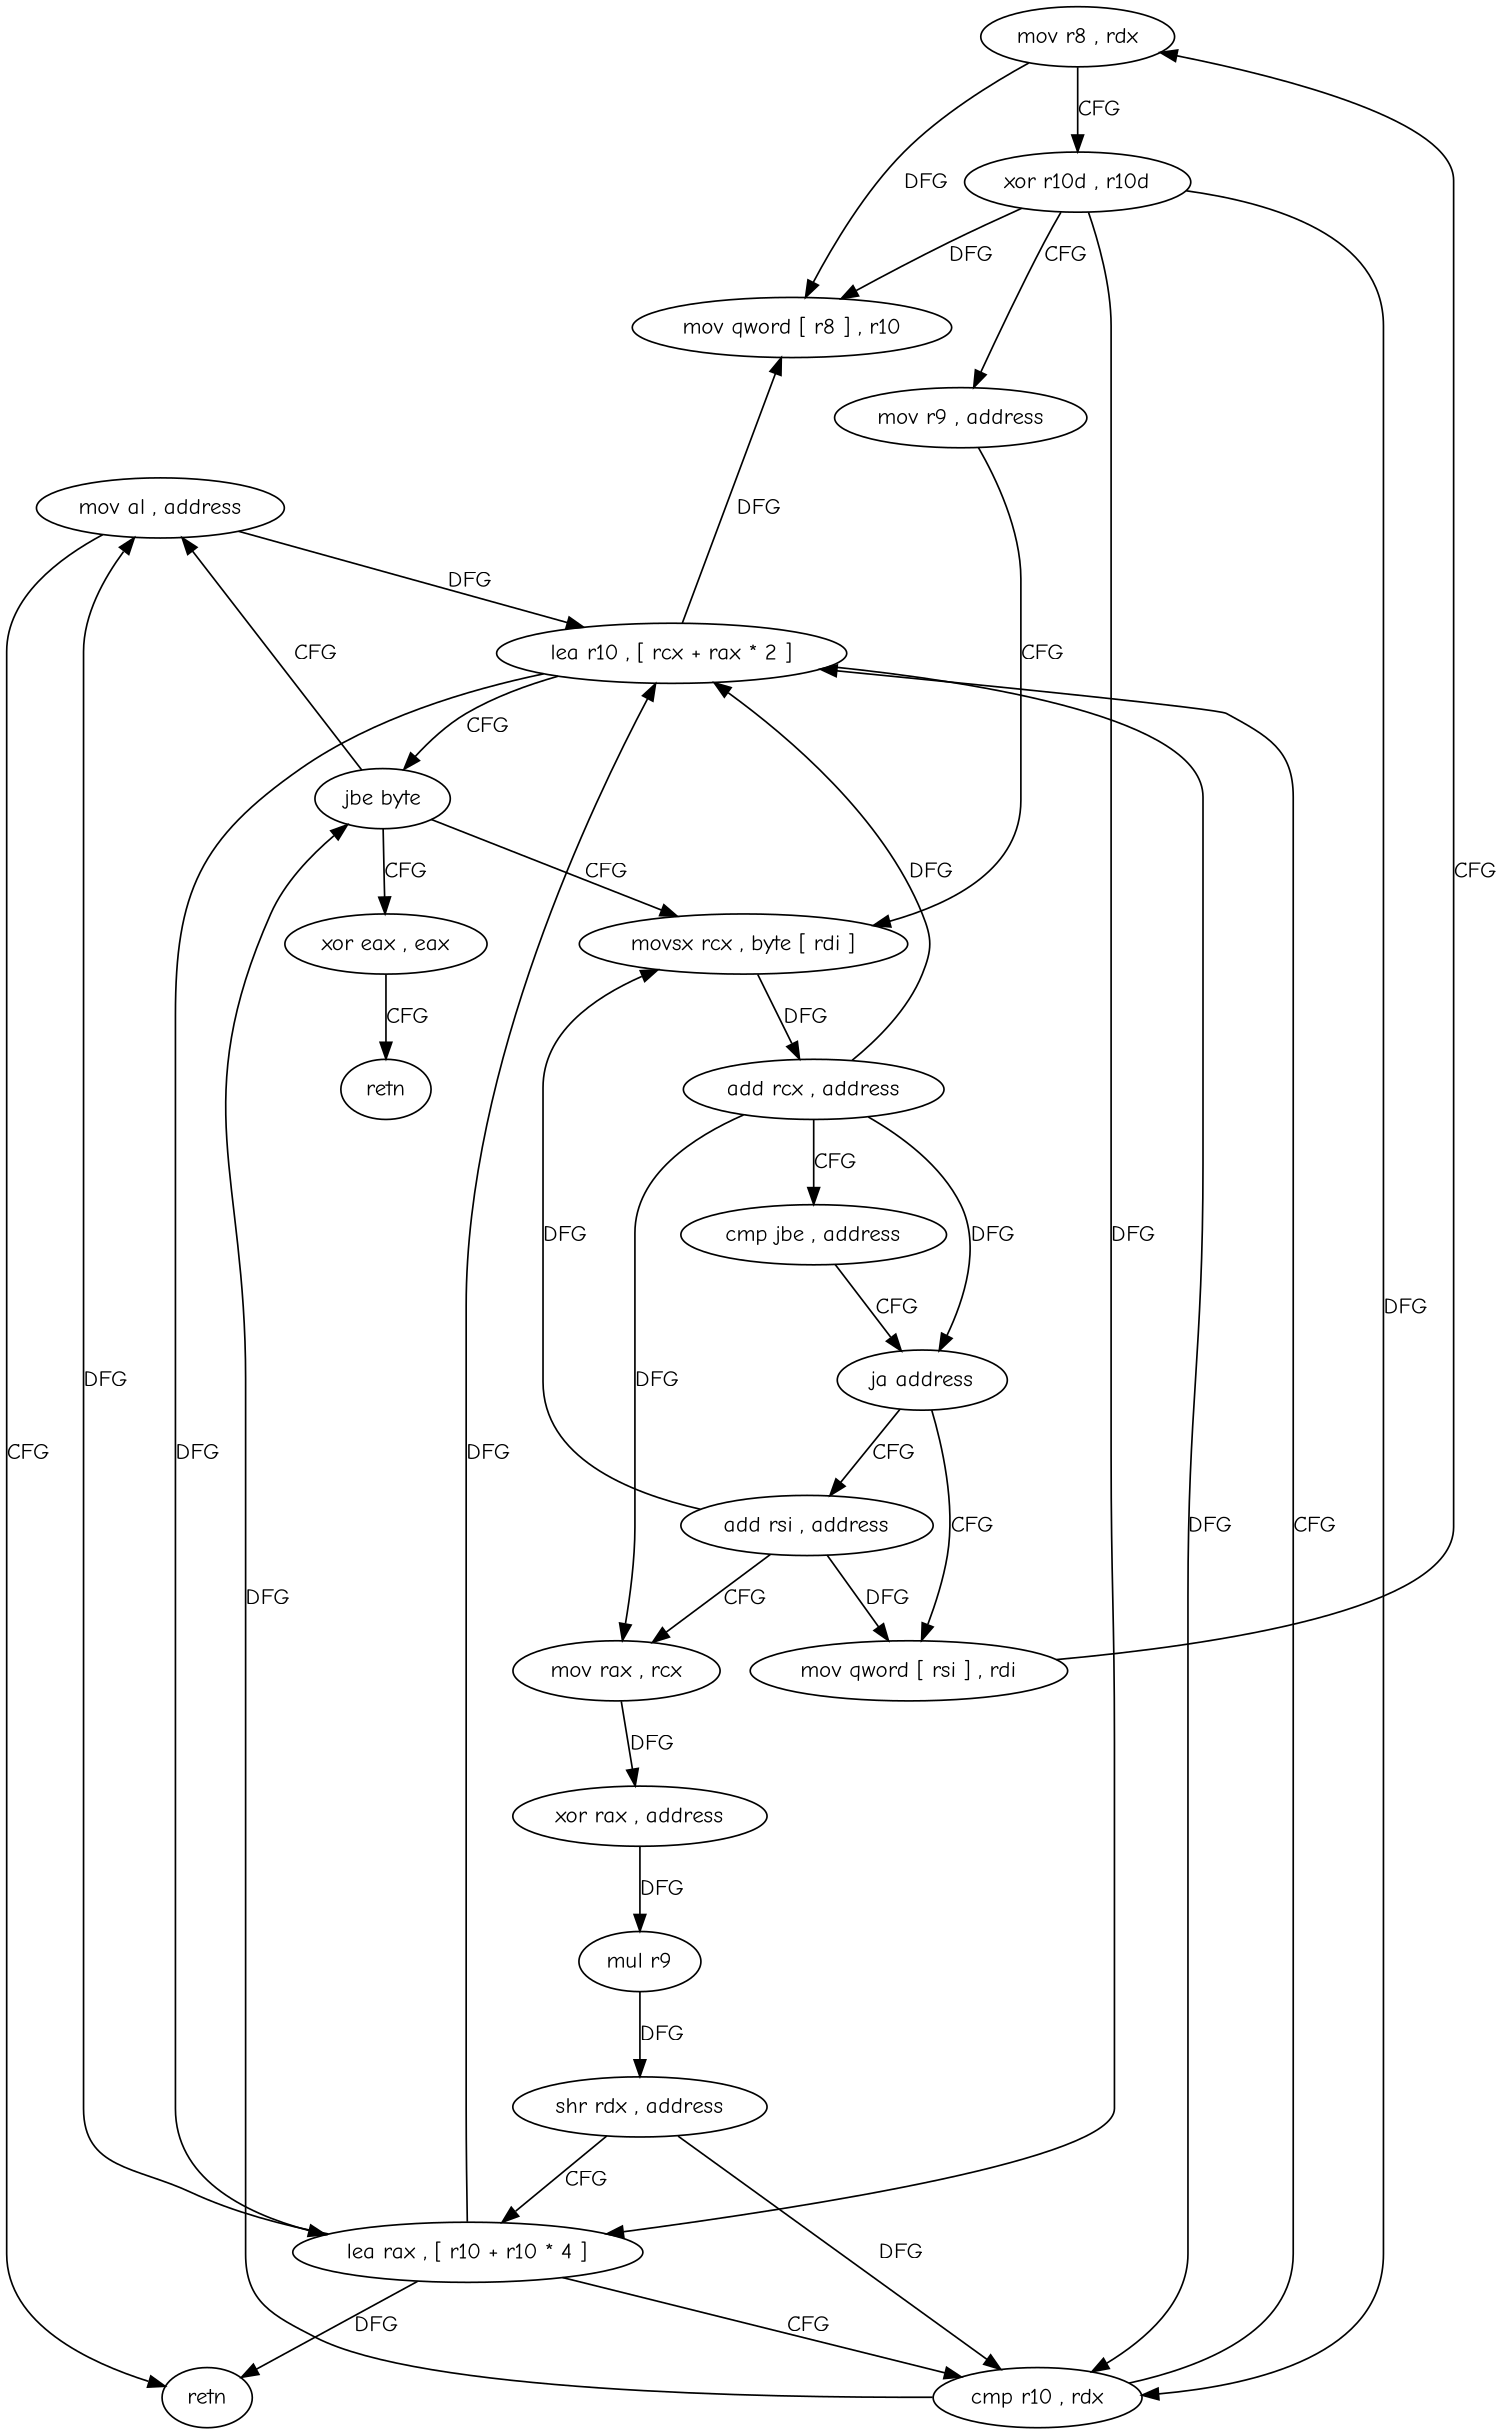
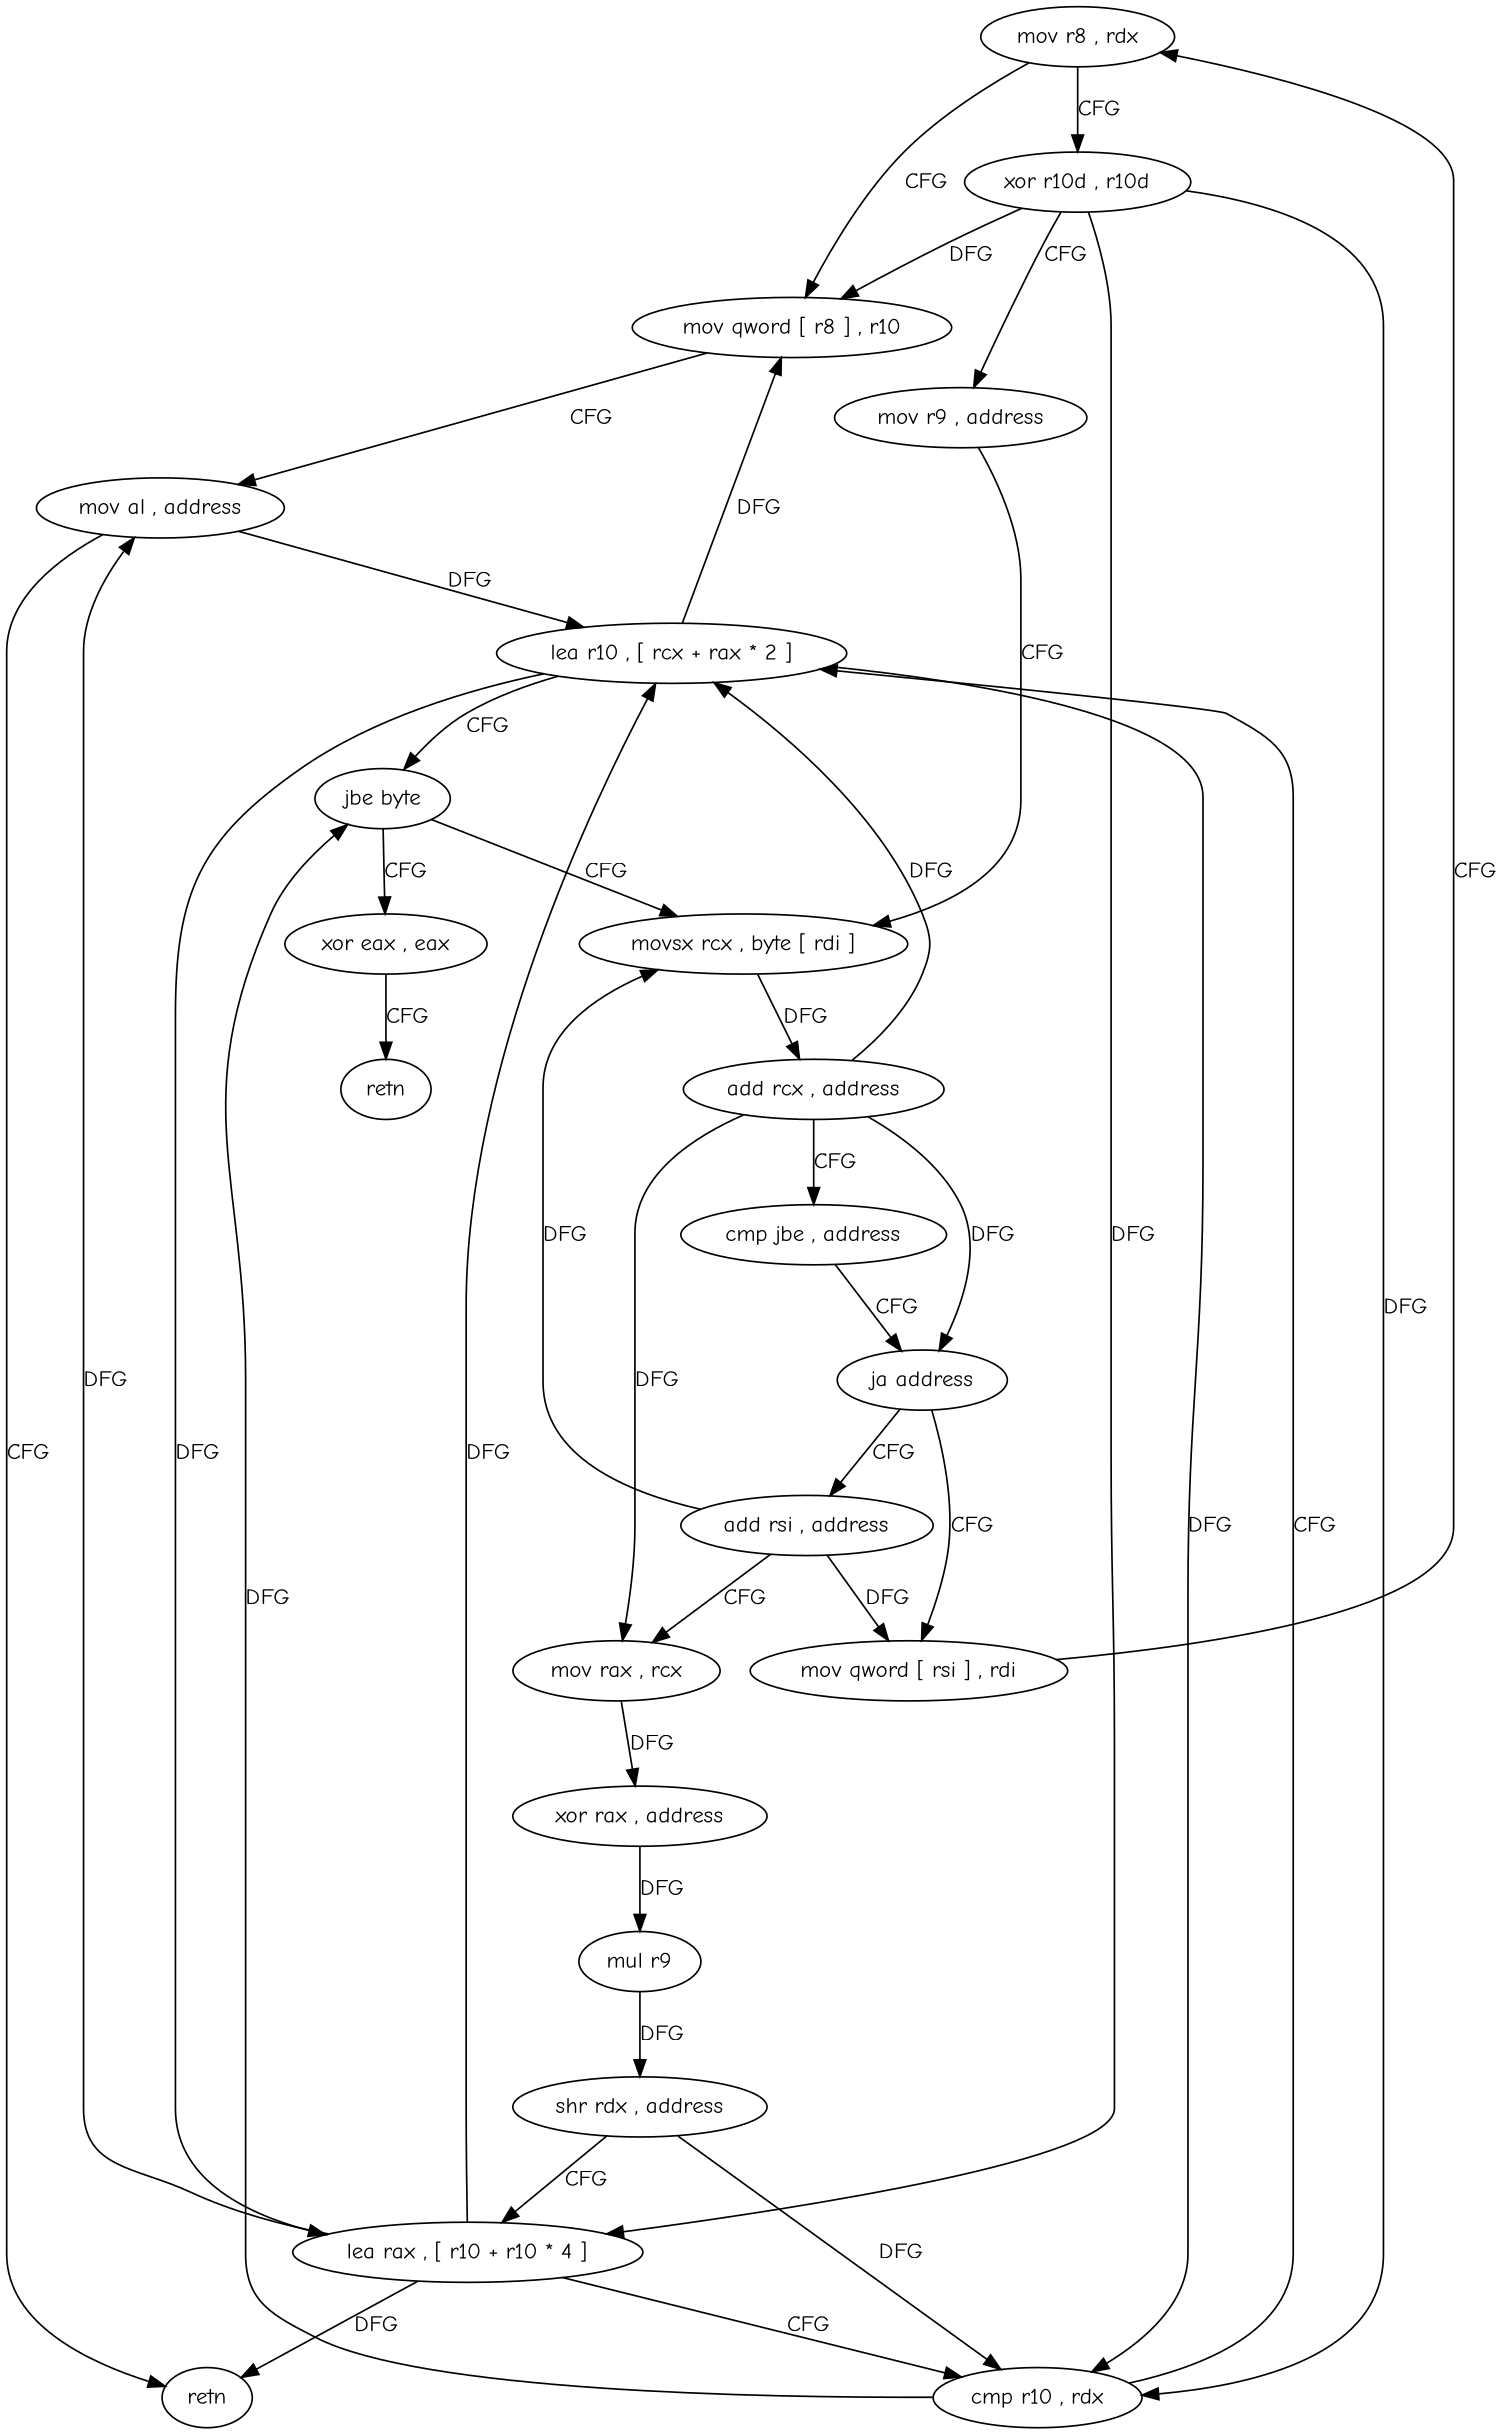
edge "mov r8 , rdx" -> "mov qword [ r8 ] , r10": label "DFG" -> "CFG"
edge "jbe byte" -> "mov al , address": now "mov qword [ r8 ] , r10" -> "mov al , address"
